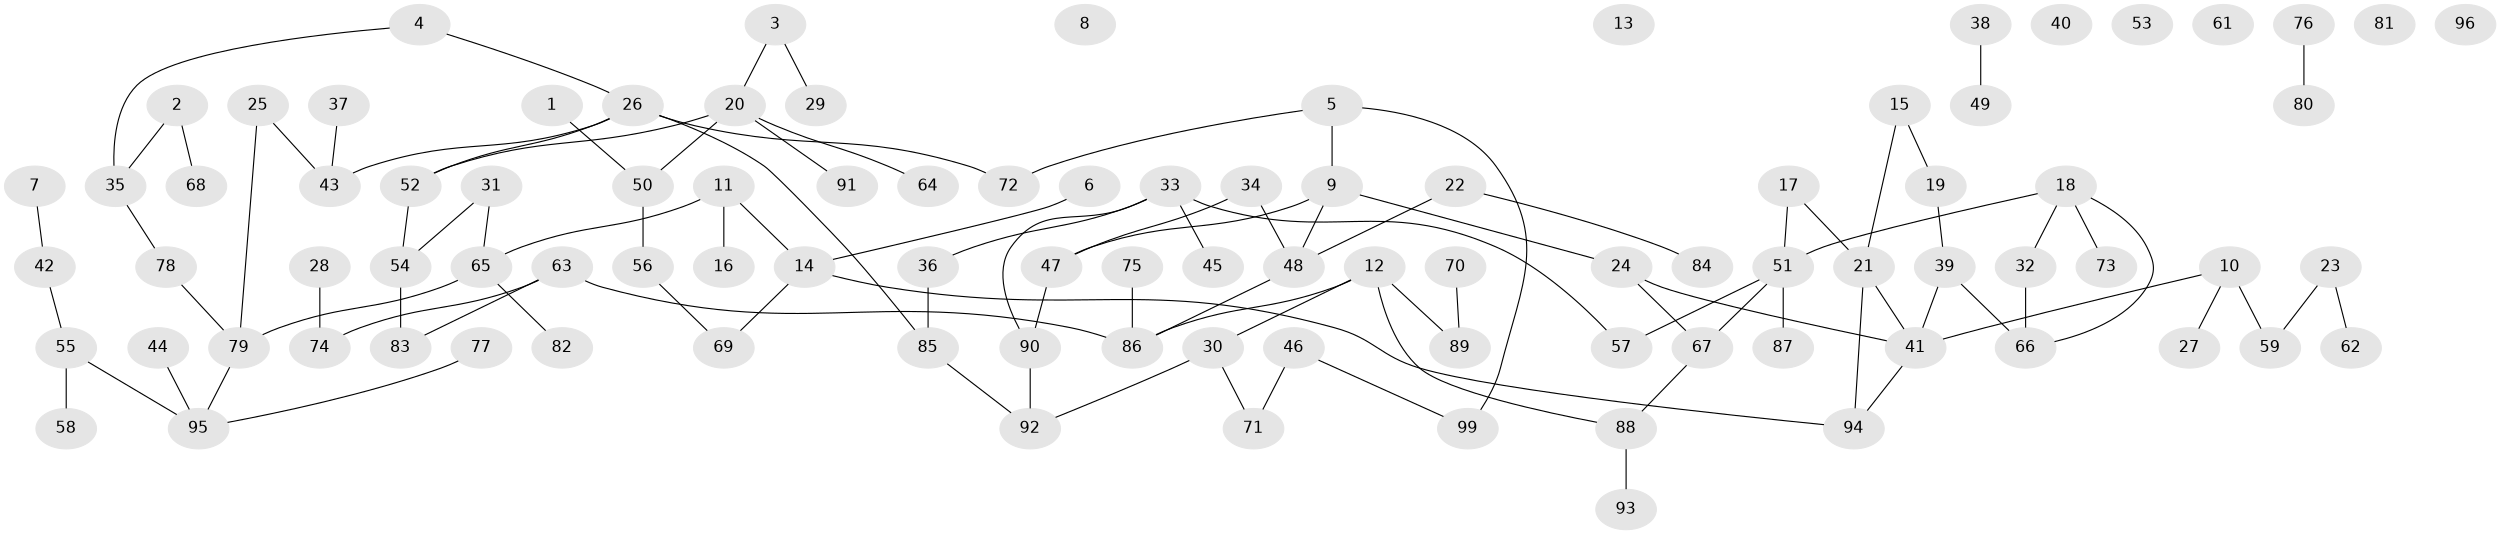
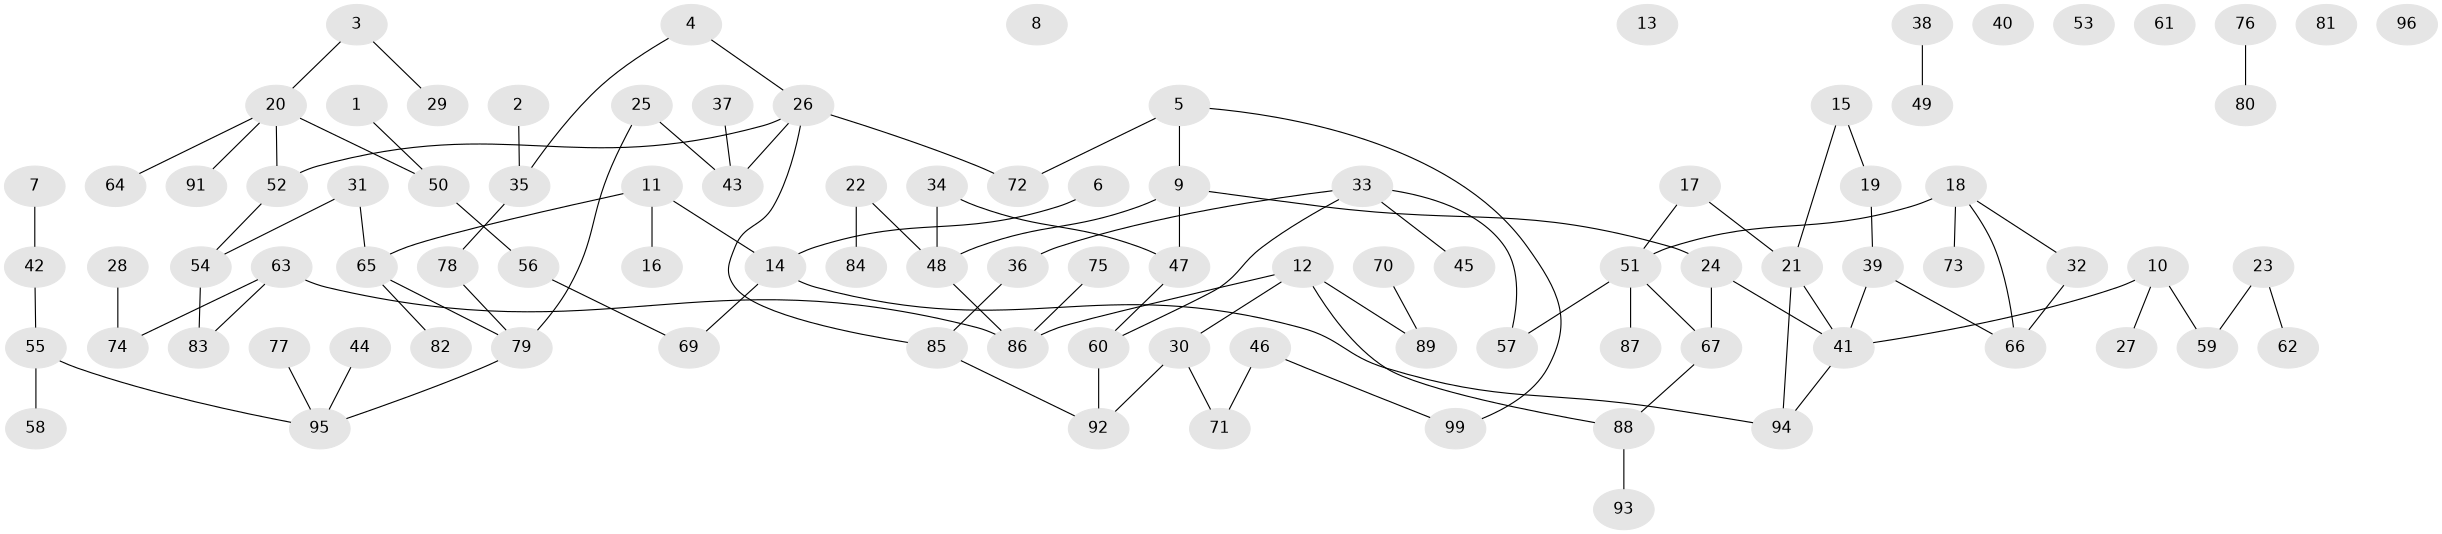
node "68": removed
node "90": label "90" -> "60"
